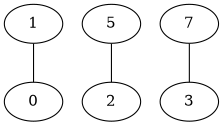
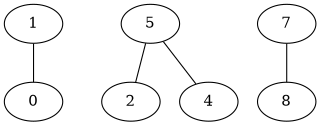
node "3": label "3" -> "8"
node "4": added
